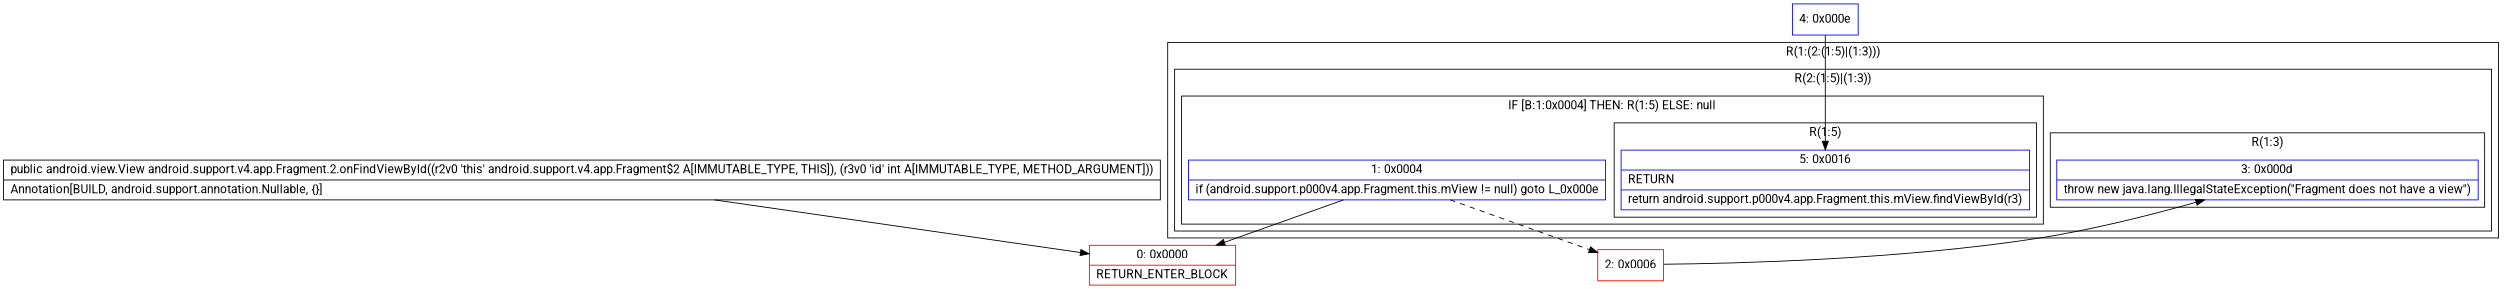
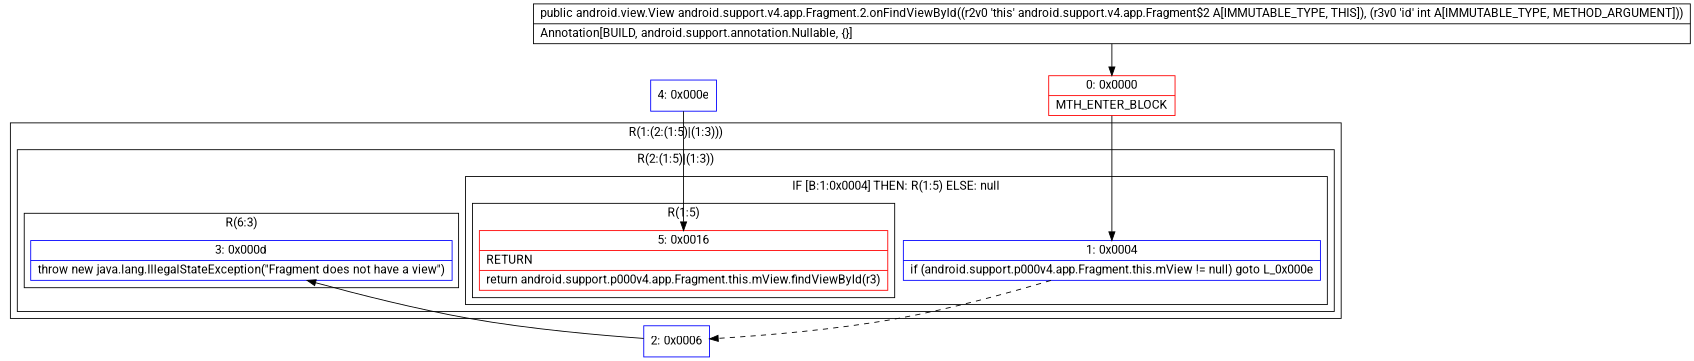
cluster "R(1:3)": label "R(1:3)" -> "R(6:3)"
node "5: 0x0016": color blue -> red
edge "1: 0x0004" -> "0: 0x0000": reversed
node "2: 0x0006": color red -> blue
node "0: 0x0000": text "RETURN_ENTER_BLOCK" -> "MTH_ENTER_BLOCK"
